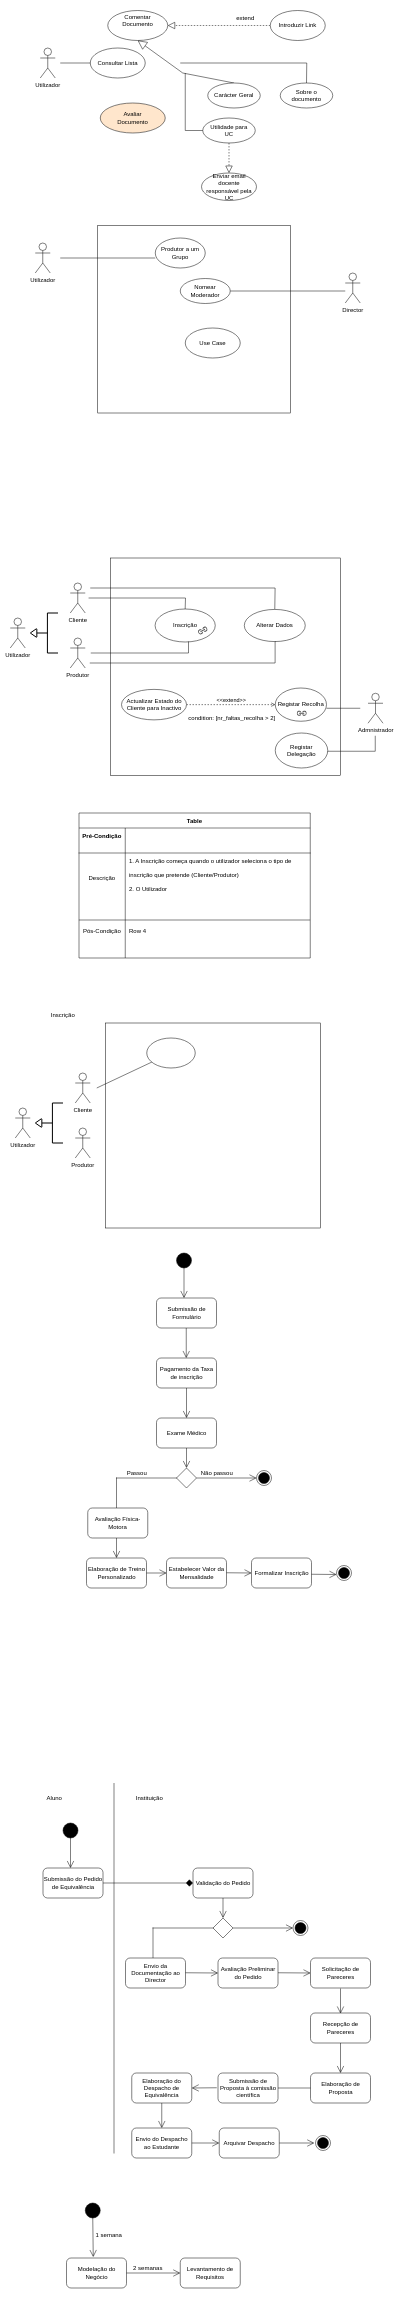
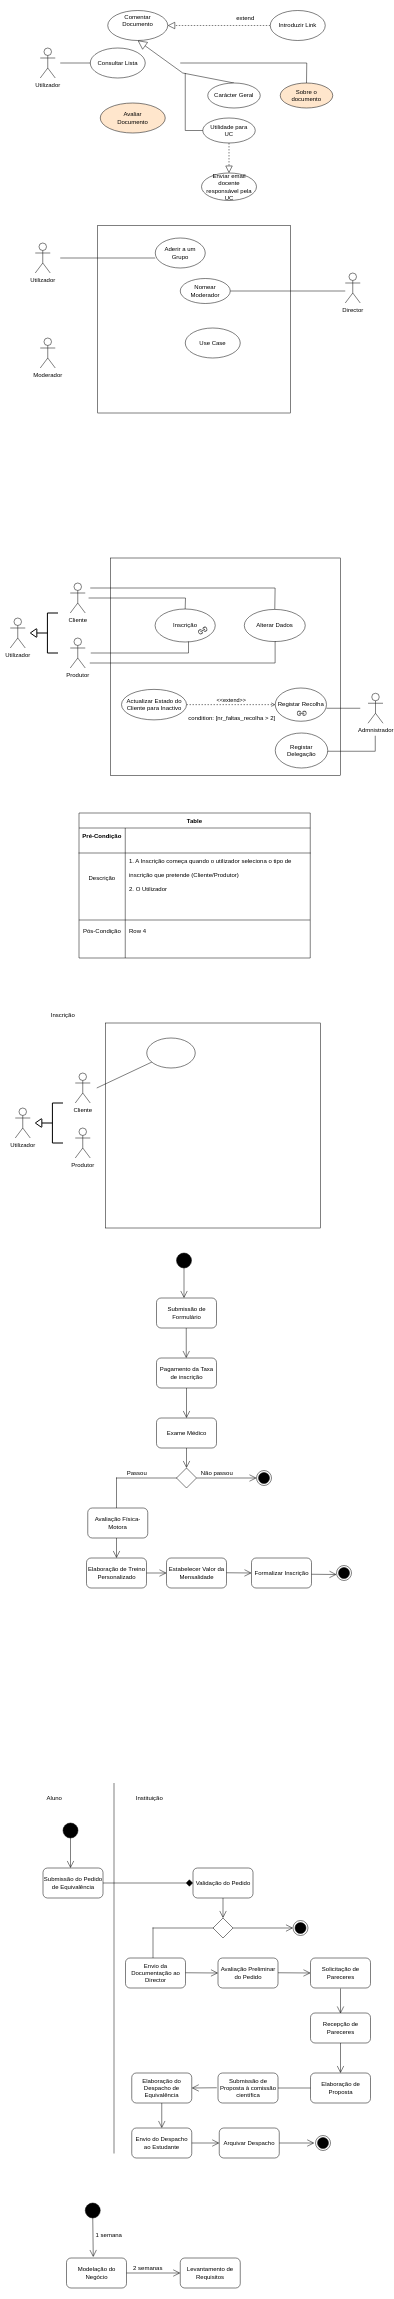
node "Sobre o documento": fillcolor #ffffff -> #ffe6cc
node "Produtor a um Grupo": label "Produtor a um Grupo" -> "Aderir a um Grupo"
node "Moderador": added
